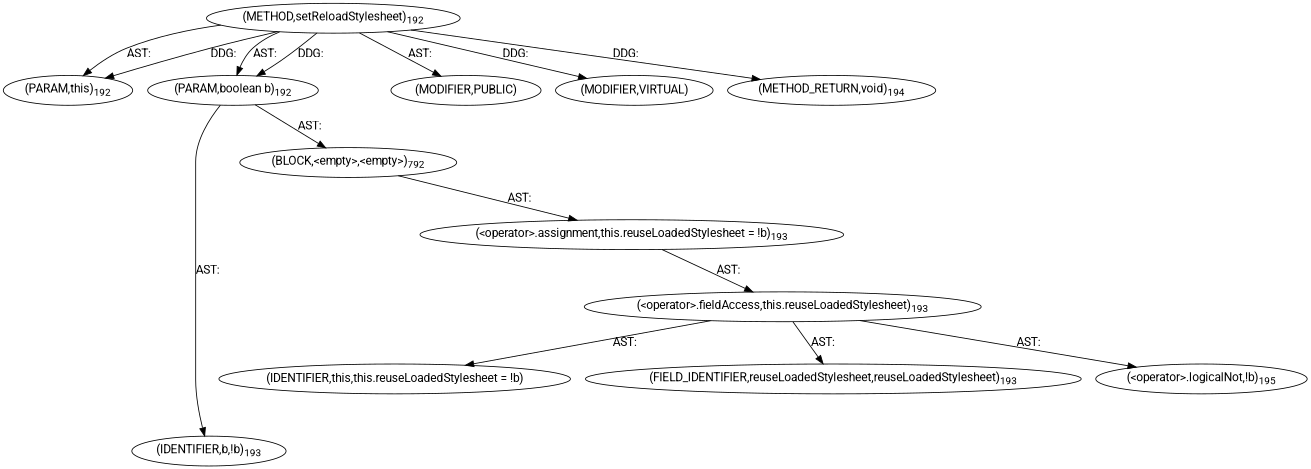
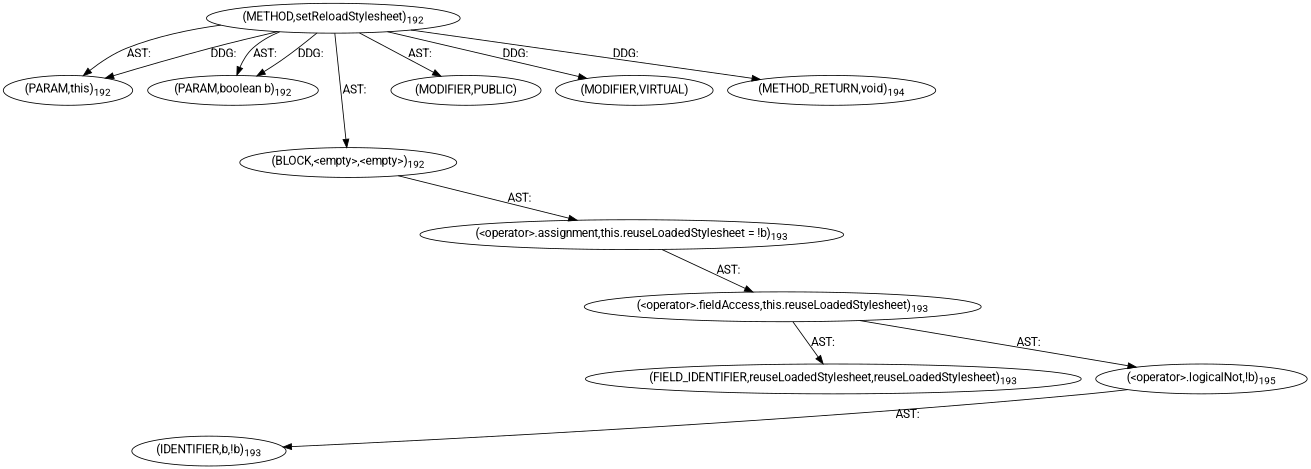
edge "(PARAM,boolean b)" -> "(BLOCK,<empty>,<empty>)": now "(METHOD,setReloadStylesheet)" -> "(BLOCK,<empty>,<empty>)"
node "(BLOCK,<empty>,<empty>)": text "792" -> "192"
edge "(PARAM,boolean b)" -> "(IDENTIFIER,b,!b)": now "(<operator>.logicalNot,!b)" -> "(IDENTIFIER,b,!b)"
node "(IDENTIFIER,this,this.reuseLoadedStylesheet = !b)": removed
